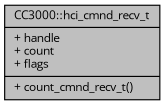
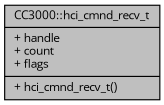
node "CC3000::hci_cmnd_recv_t": text "+ count_cmnd_recv_t()" -> "+ hci_cmnd_recv_t()"
